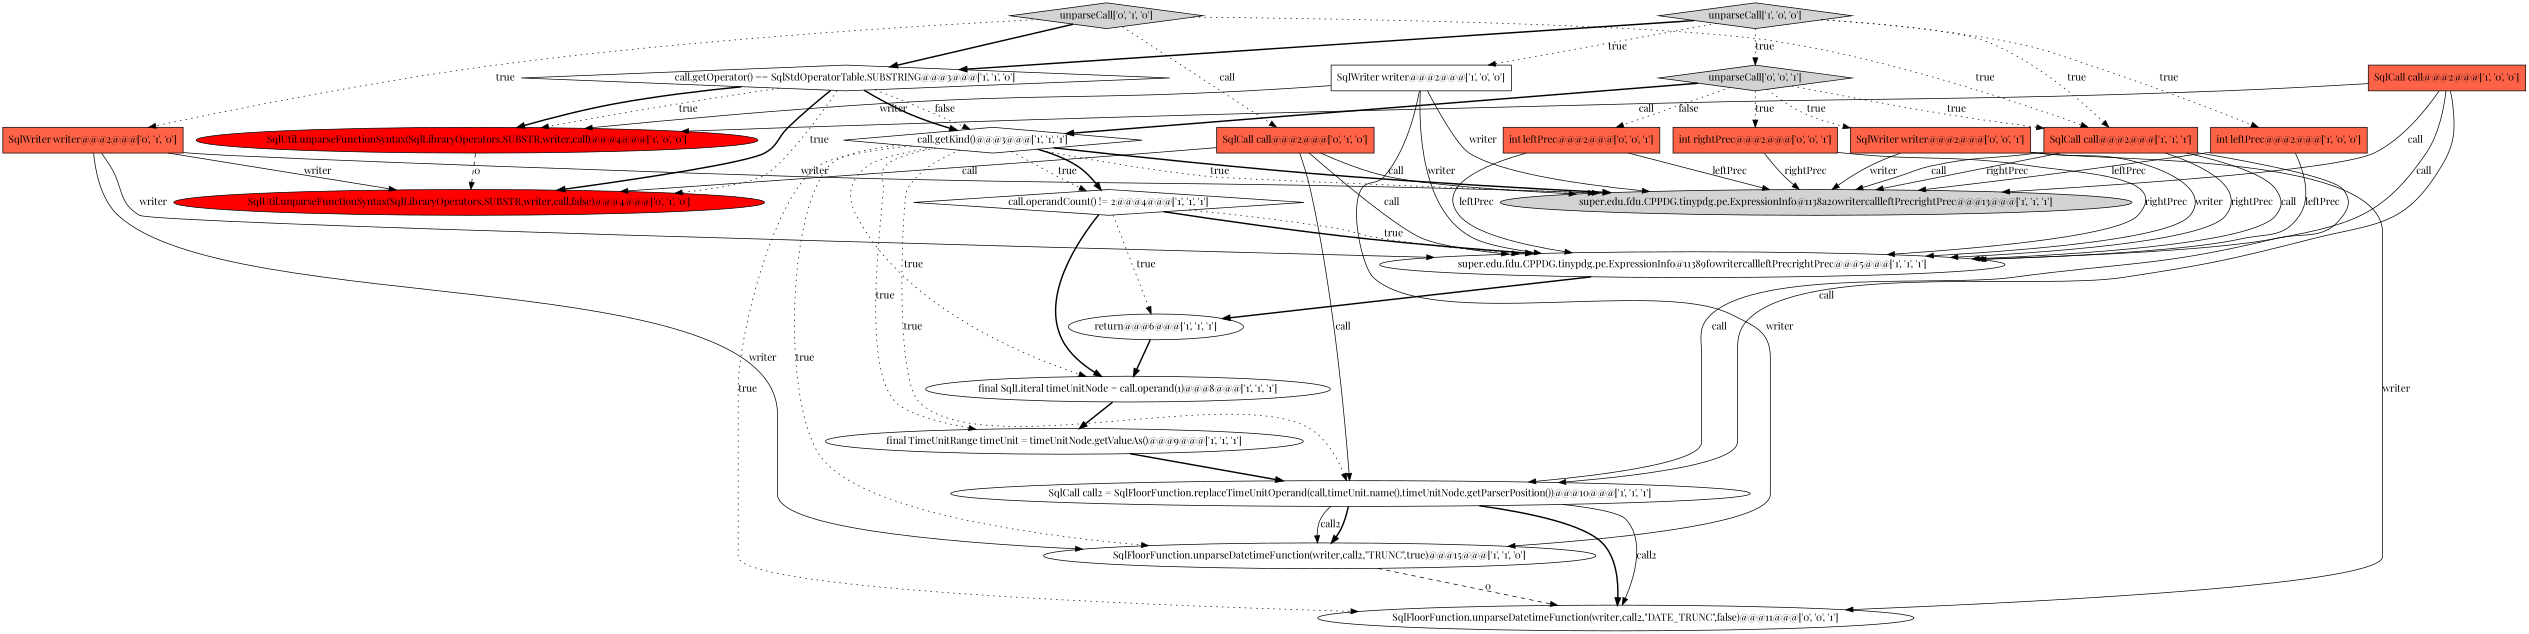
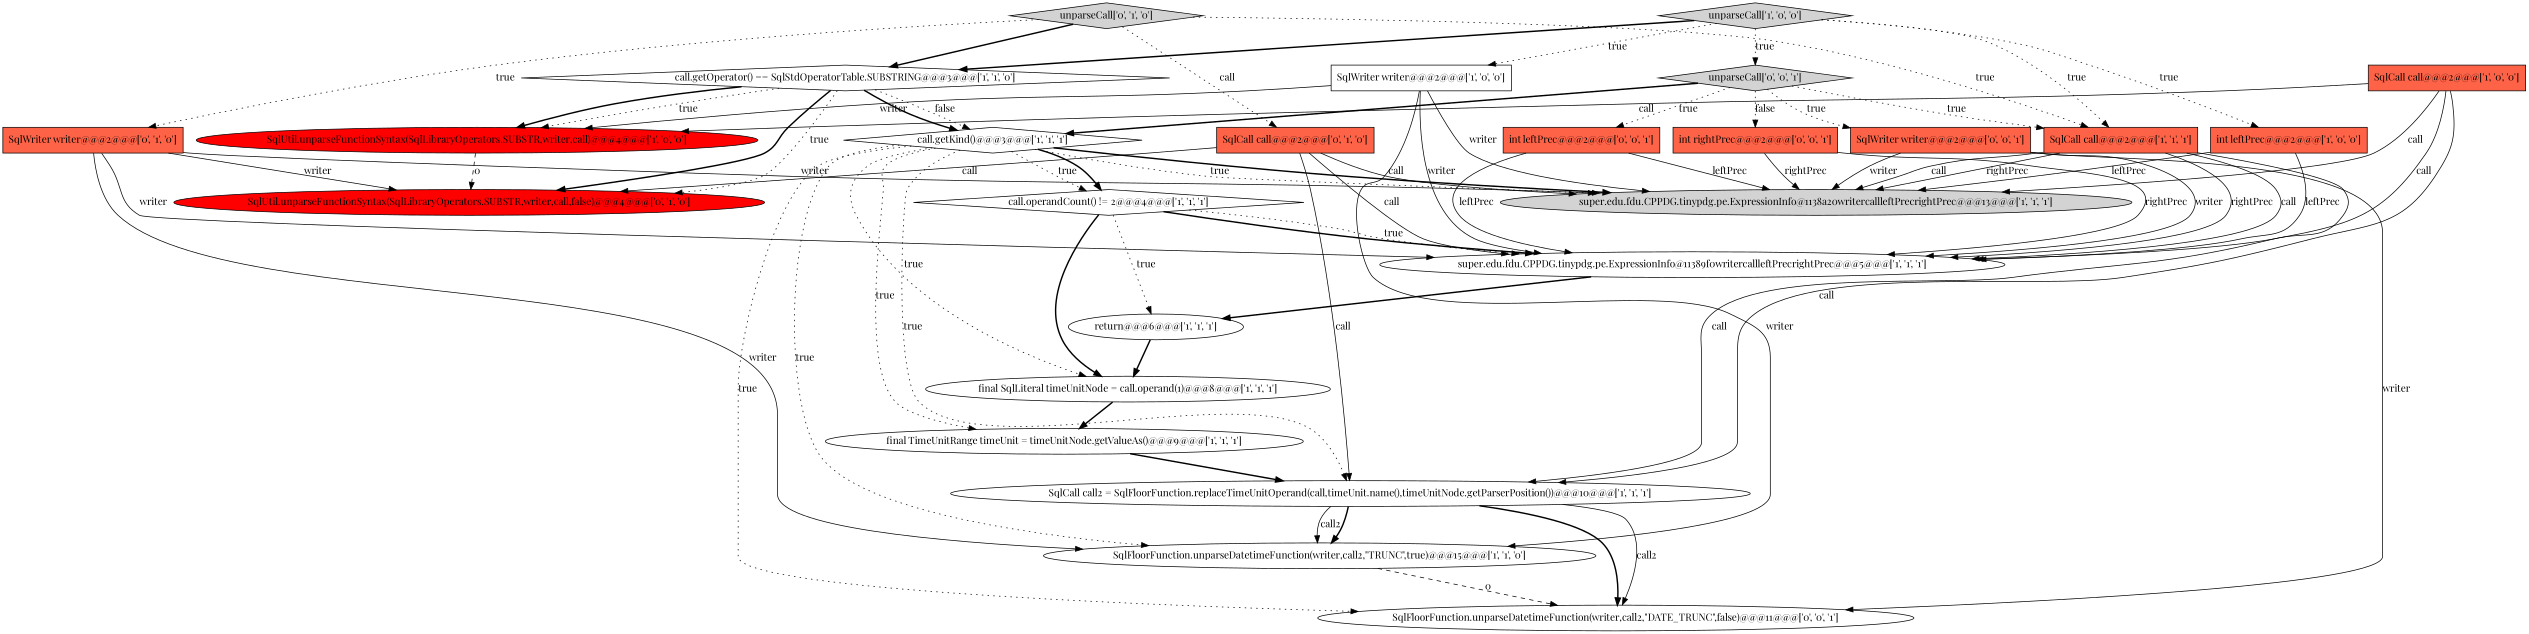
edge "unparseCall['0', '0', '1']" -> "int leftPrec@@@2@@@['0', '0', '1']": label "false" -> "true"
edge "unparseCall['0', '0', '1']" -> "int rightPrec@@@2@@@['0', '0', '1']": label "true" -> "false"
